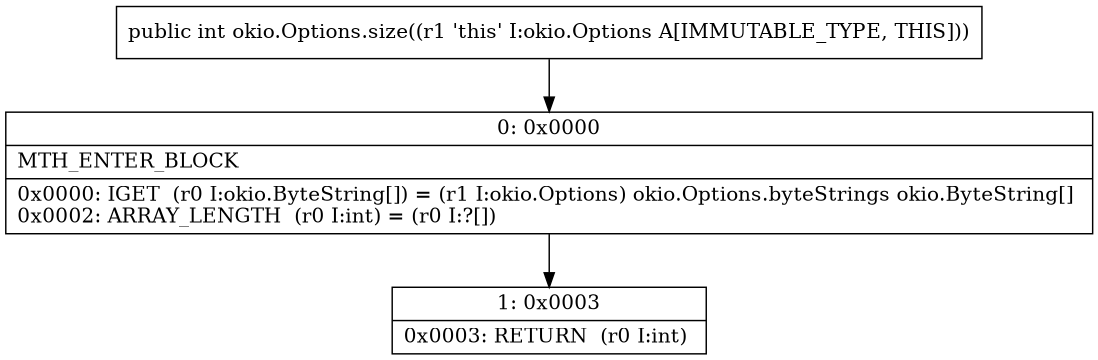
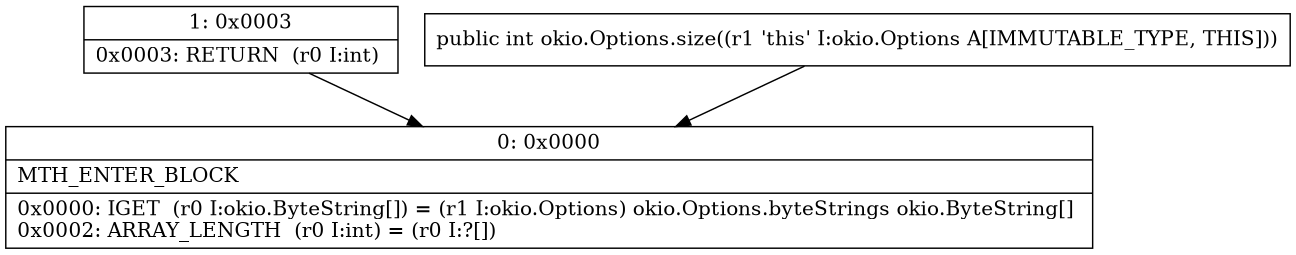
edge "0: 0x0000" -> "1: 0x0003": reversed
